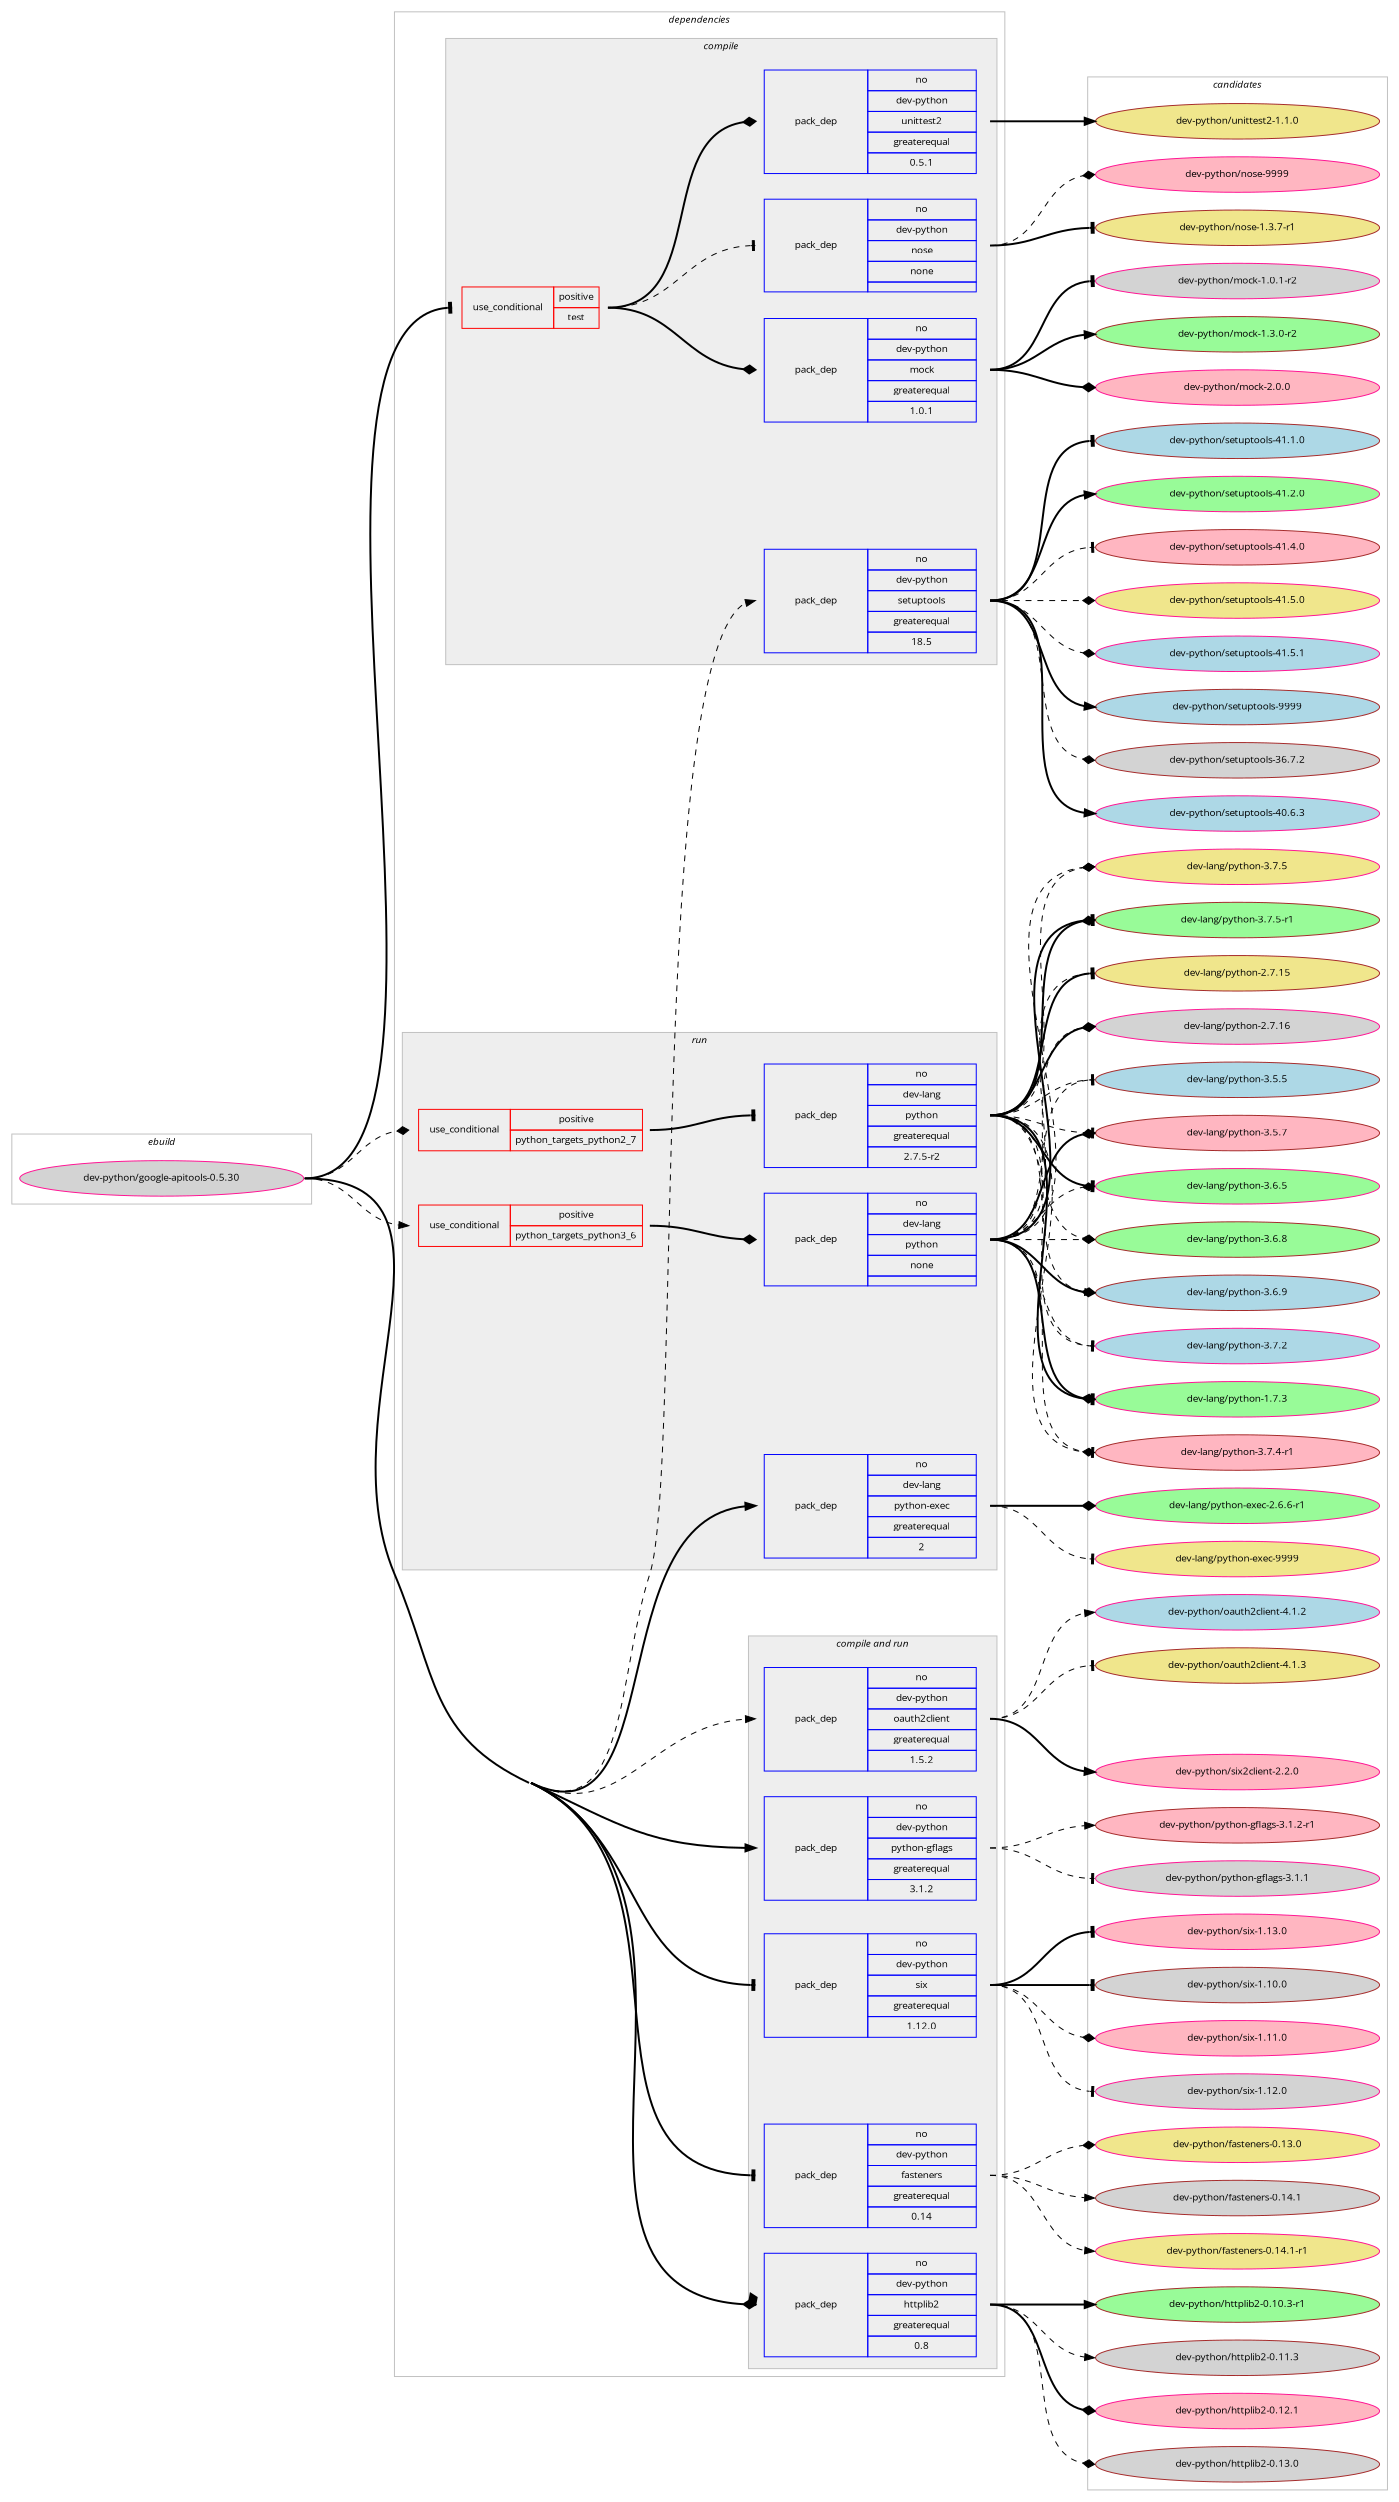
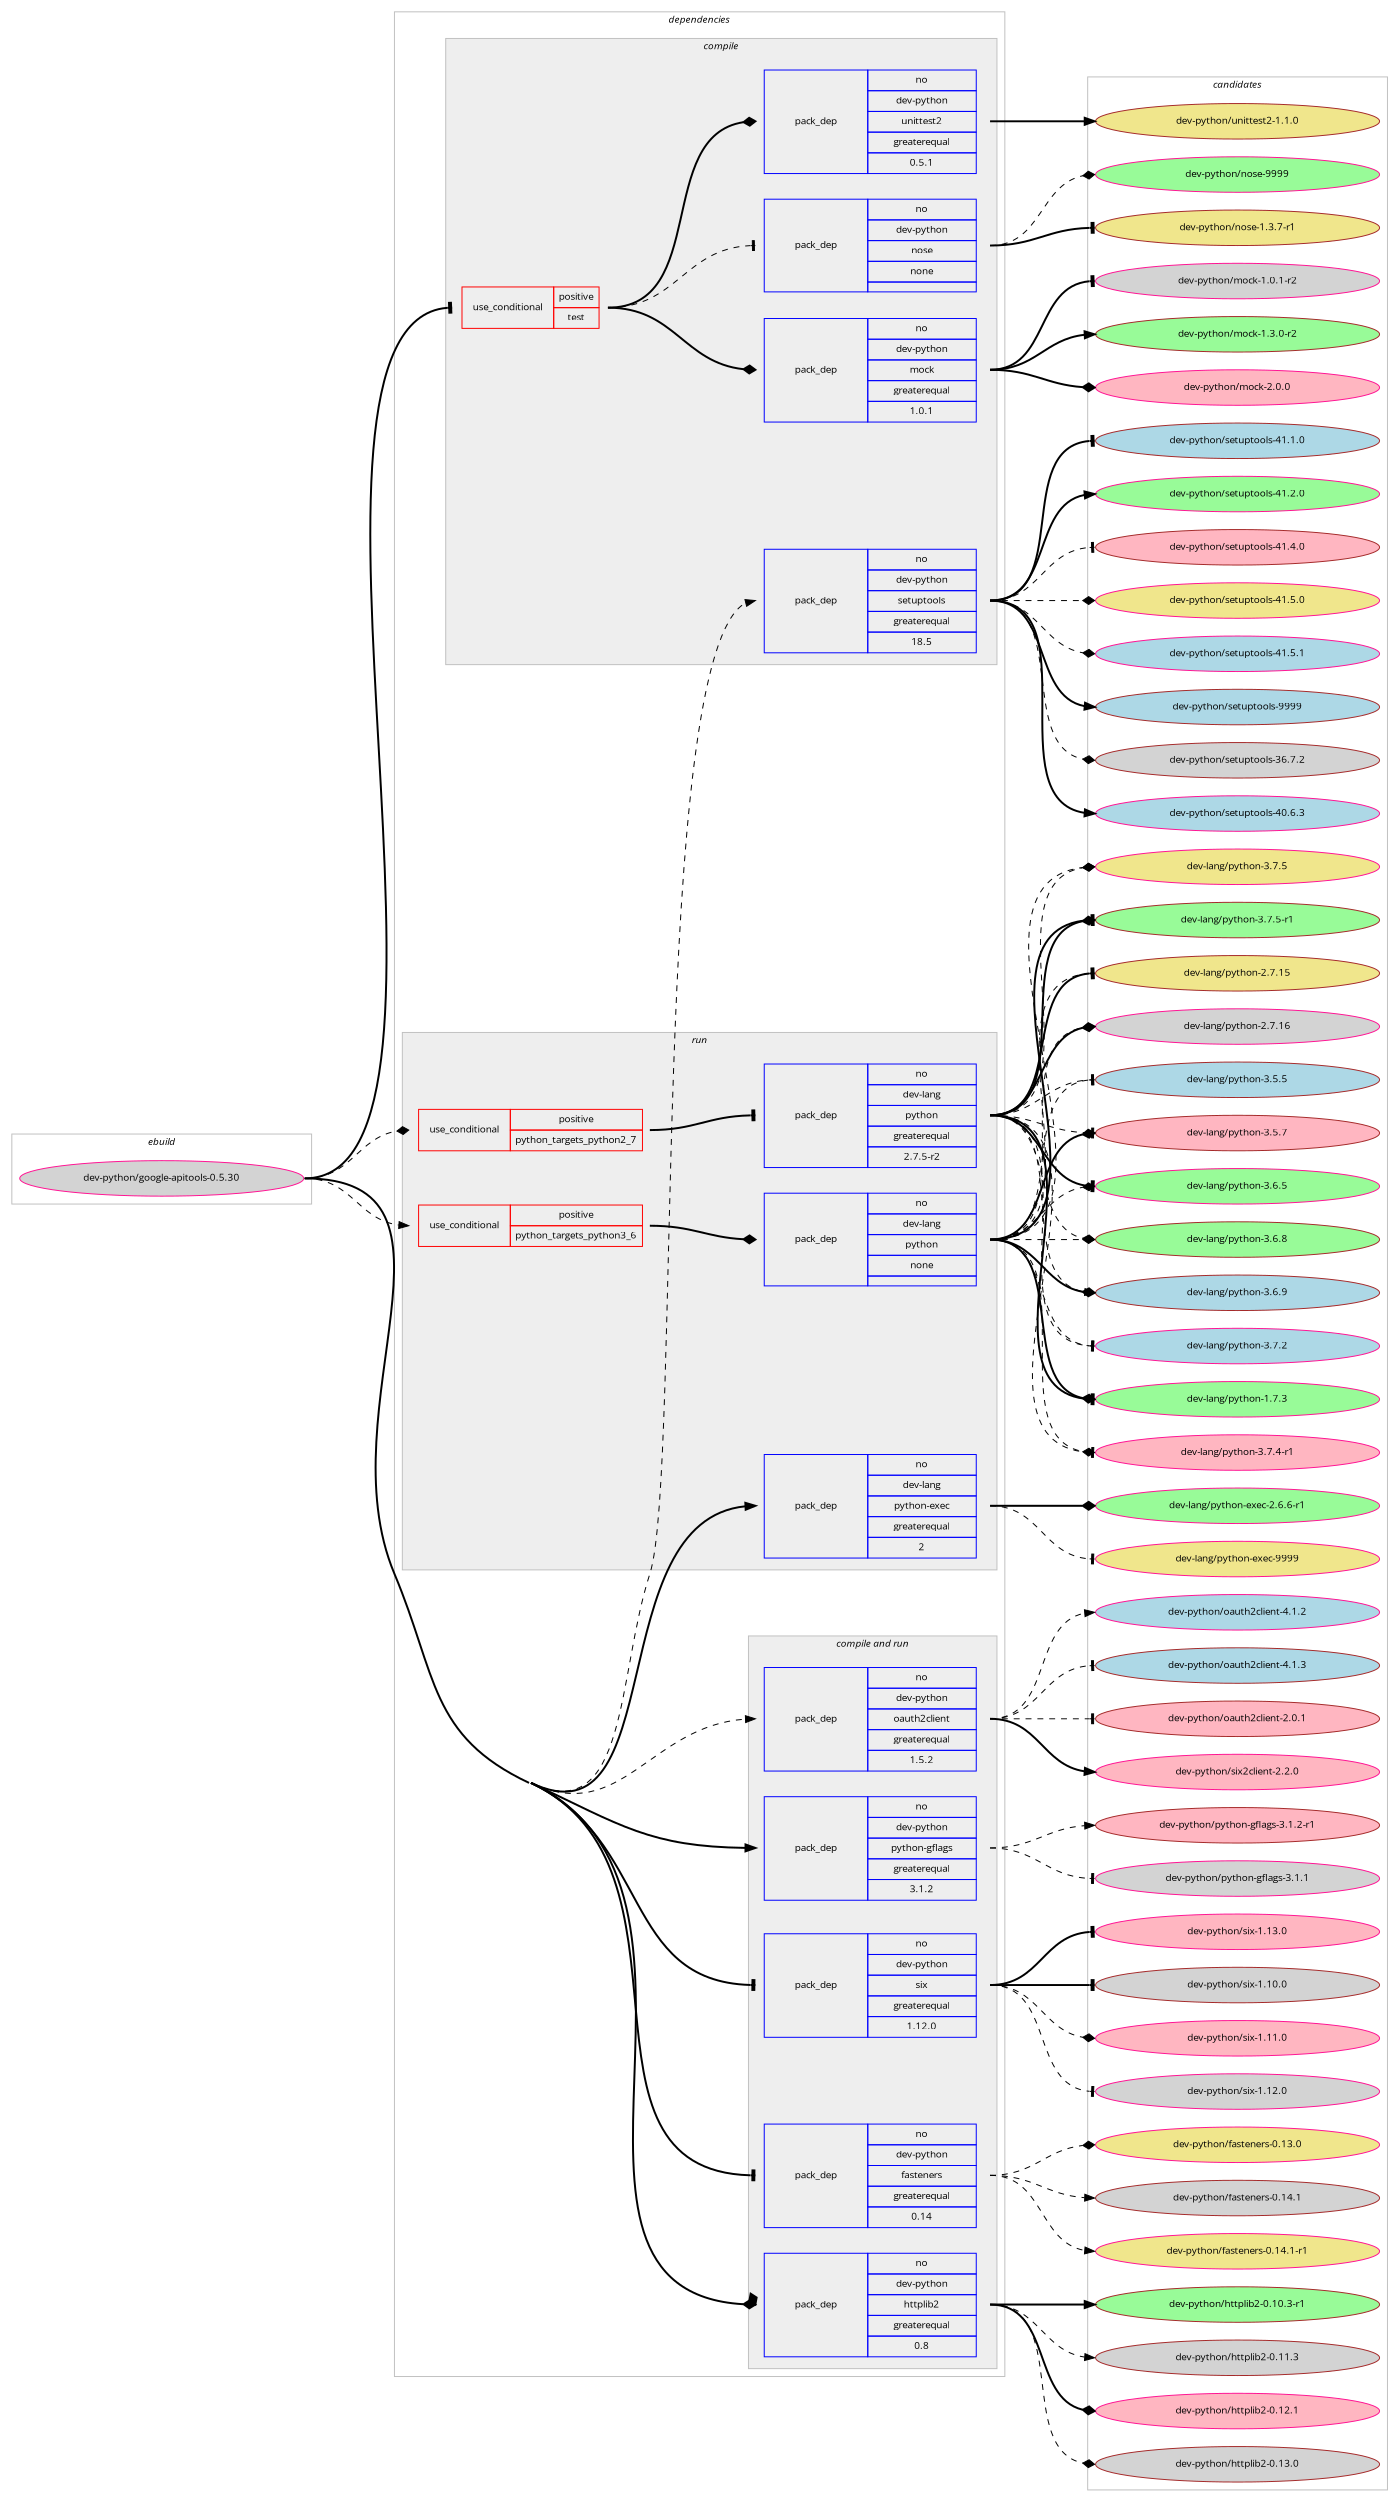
node "dev-python/nose-9999": fillcolor lightpink -> palegreen
node "dev-lang/python-3.7.4-r1": color brown -> deeppink
node "dev-python/oauth2client-4.1.3": fillcolor khaki -> lightblue
node "dev-python/oauth2client-2.0.1": added
